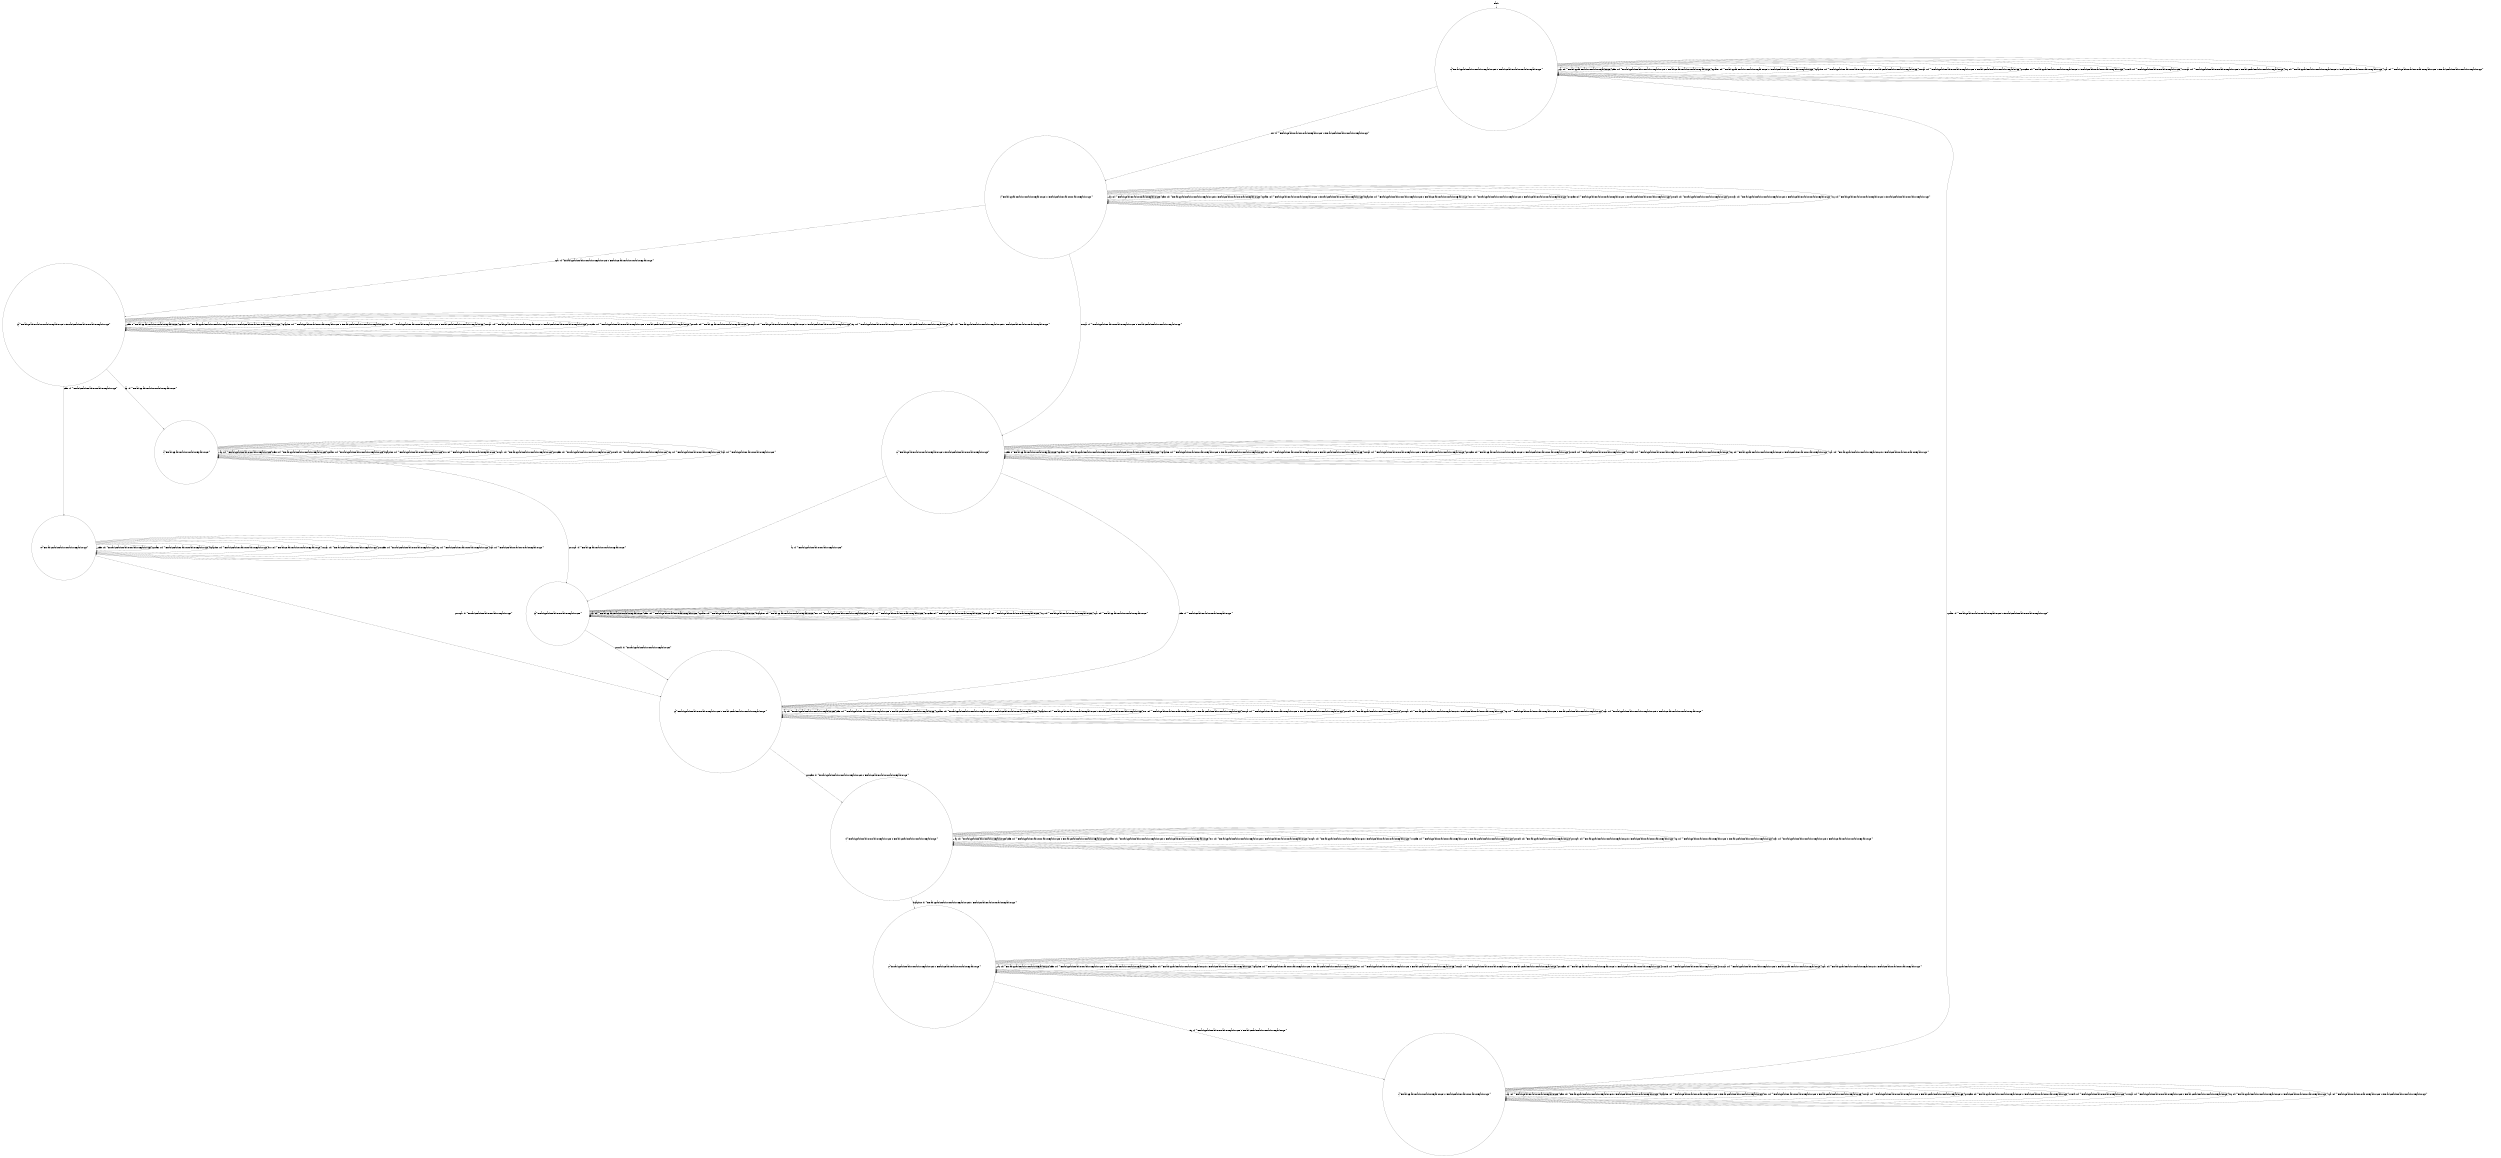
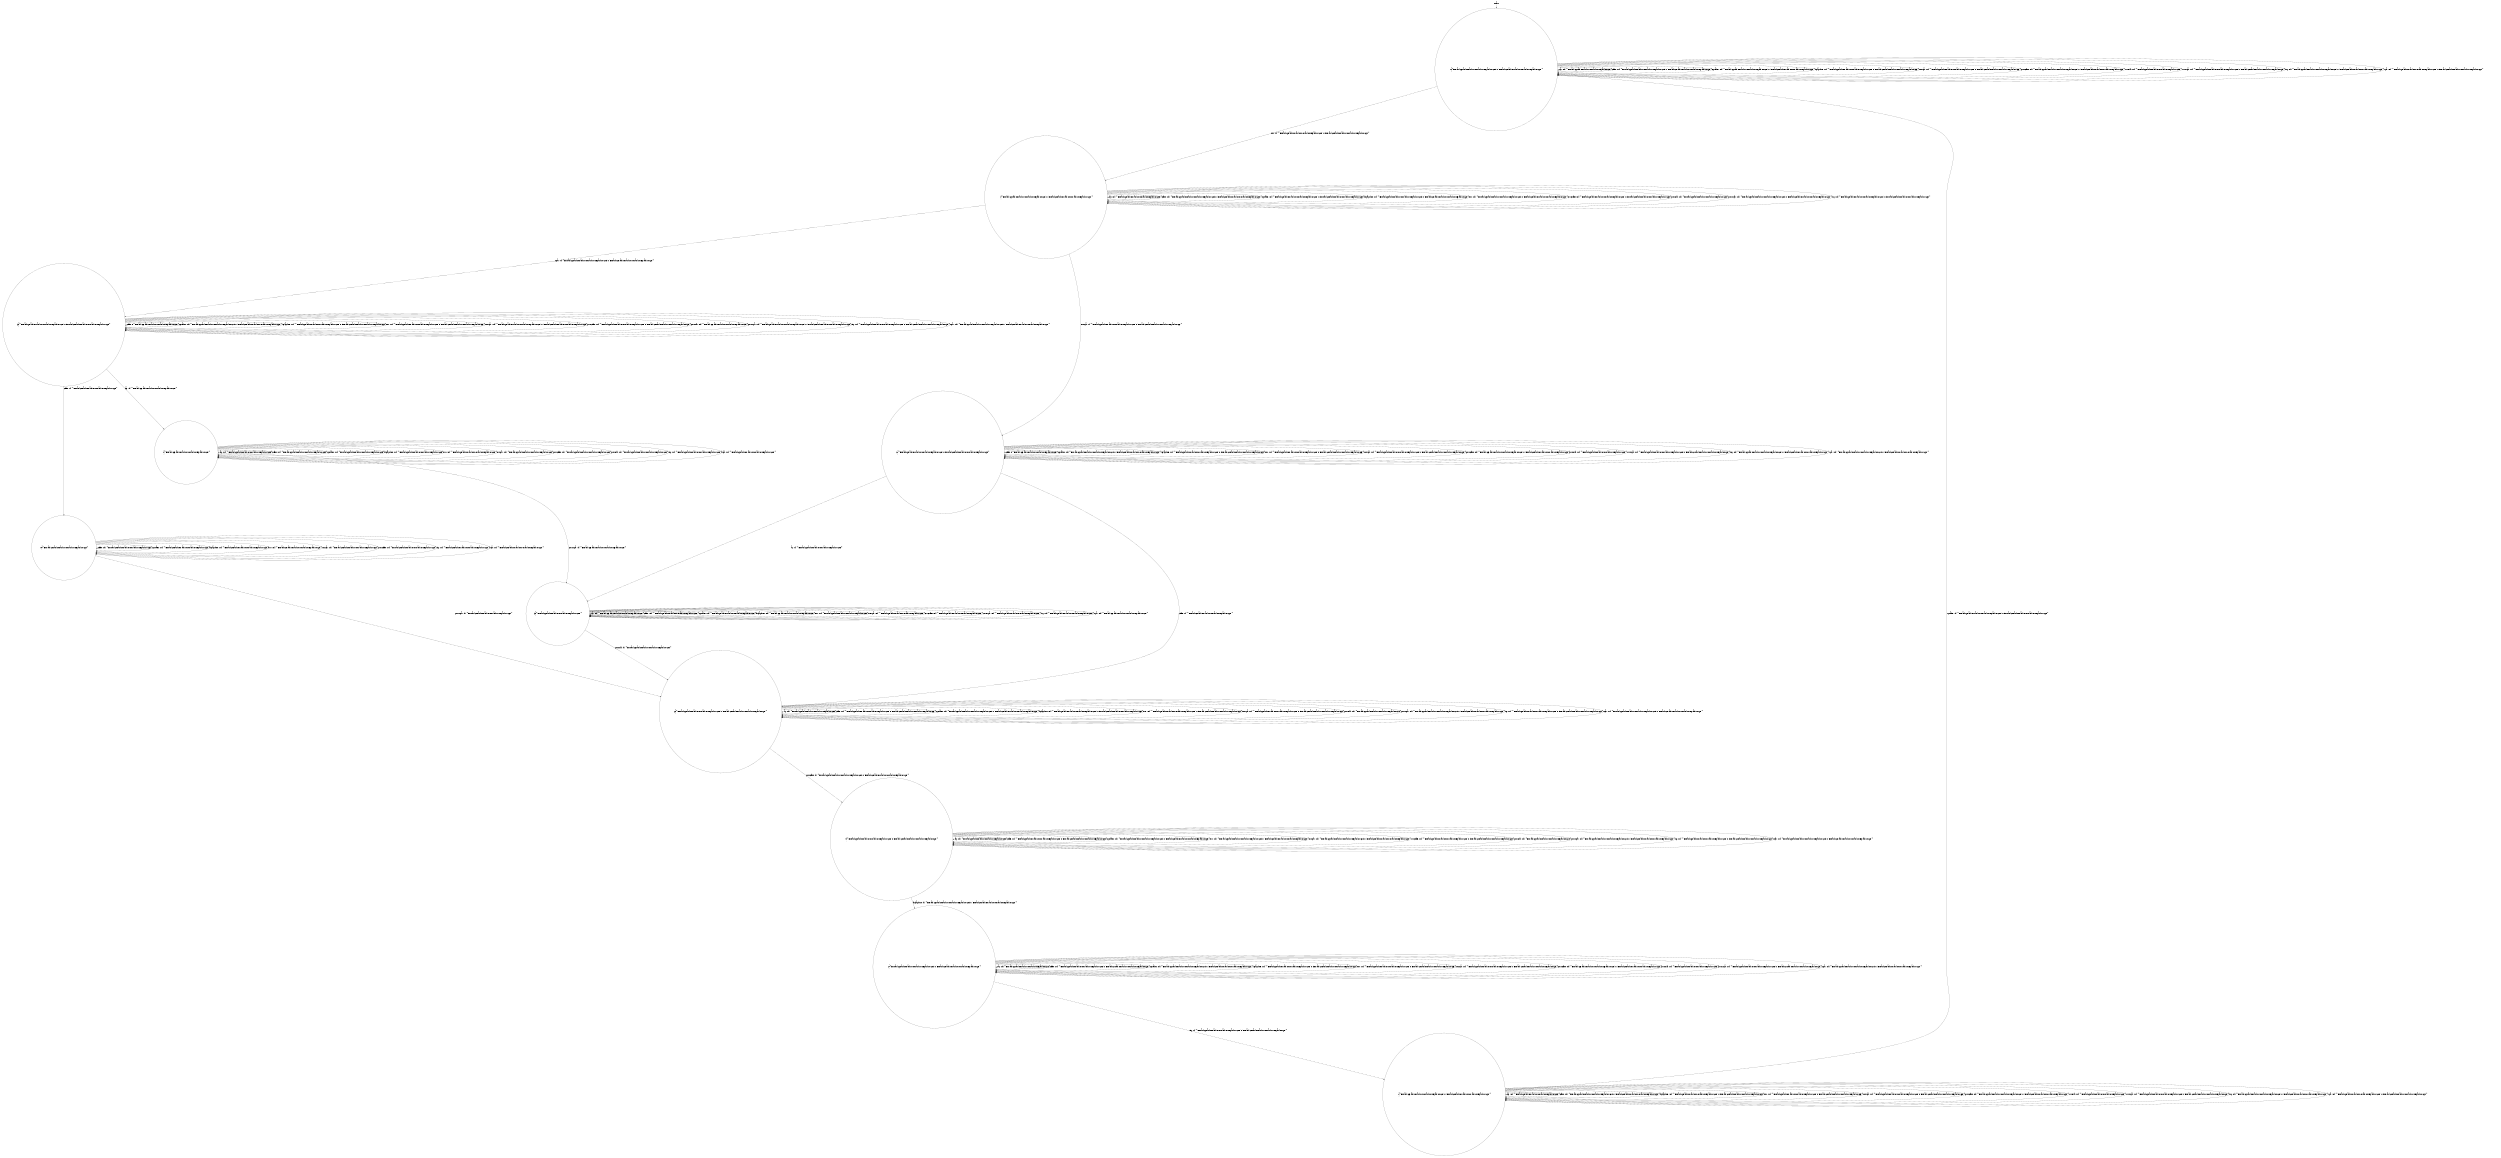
node "__and0": label "__and0" -> "__start0"
